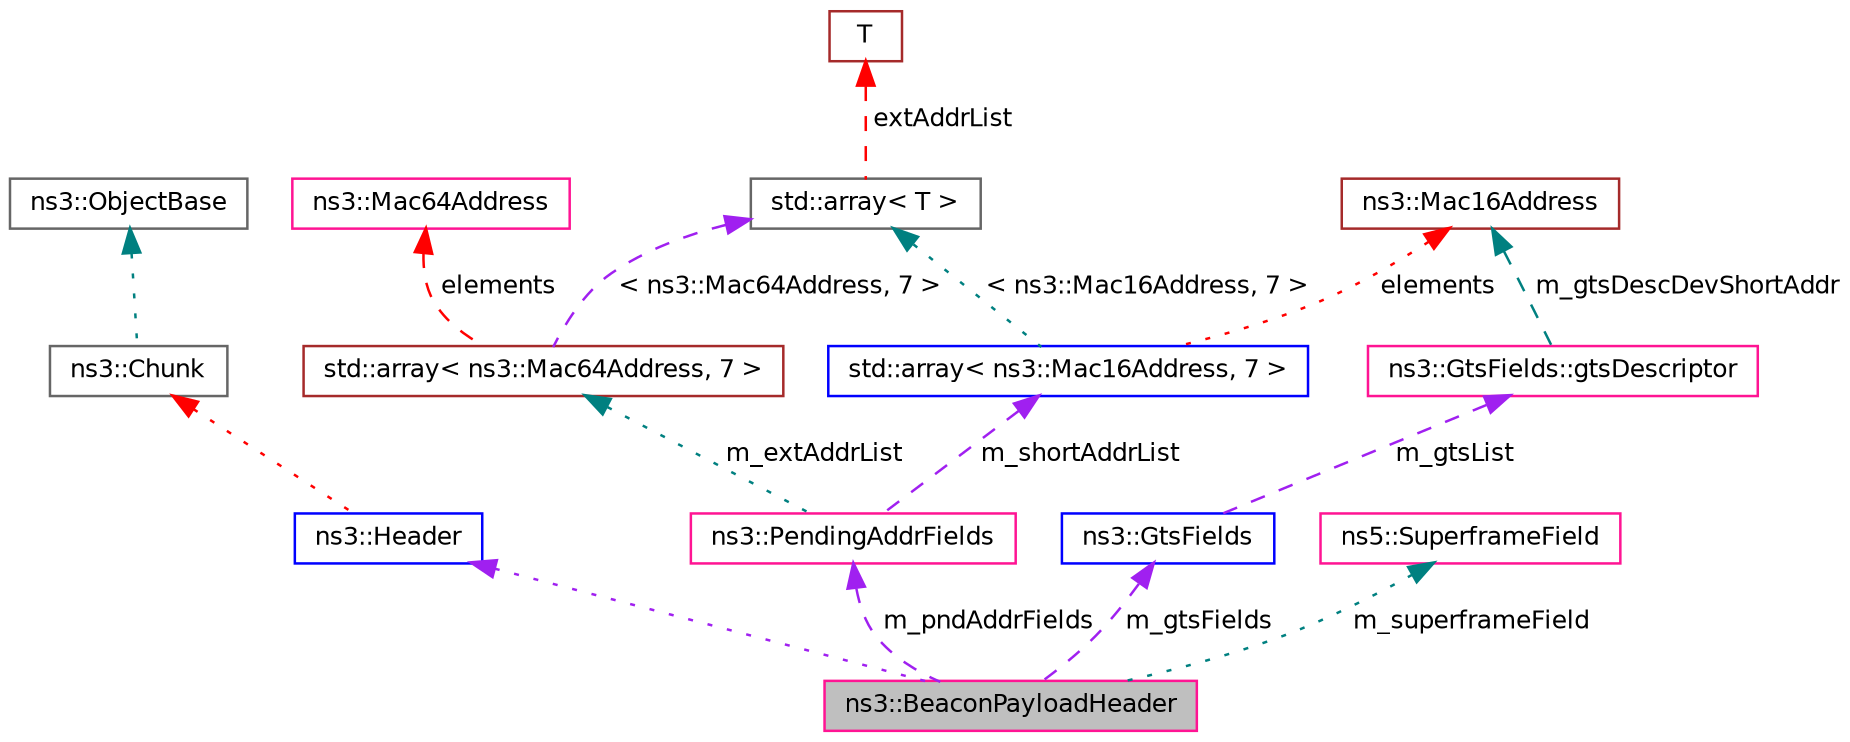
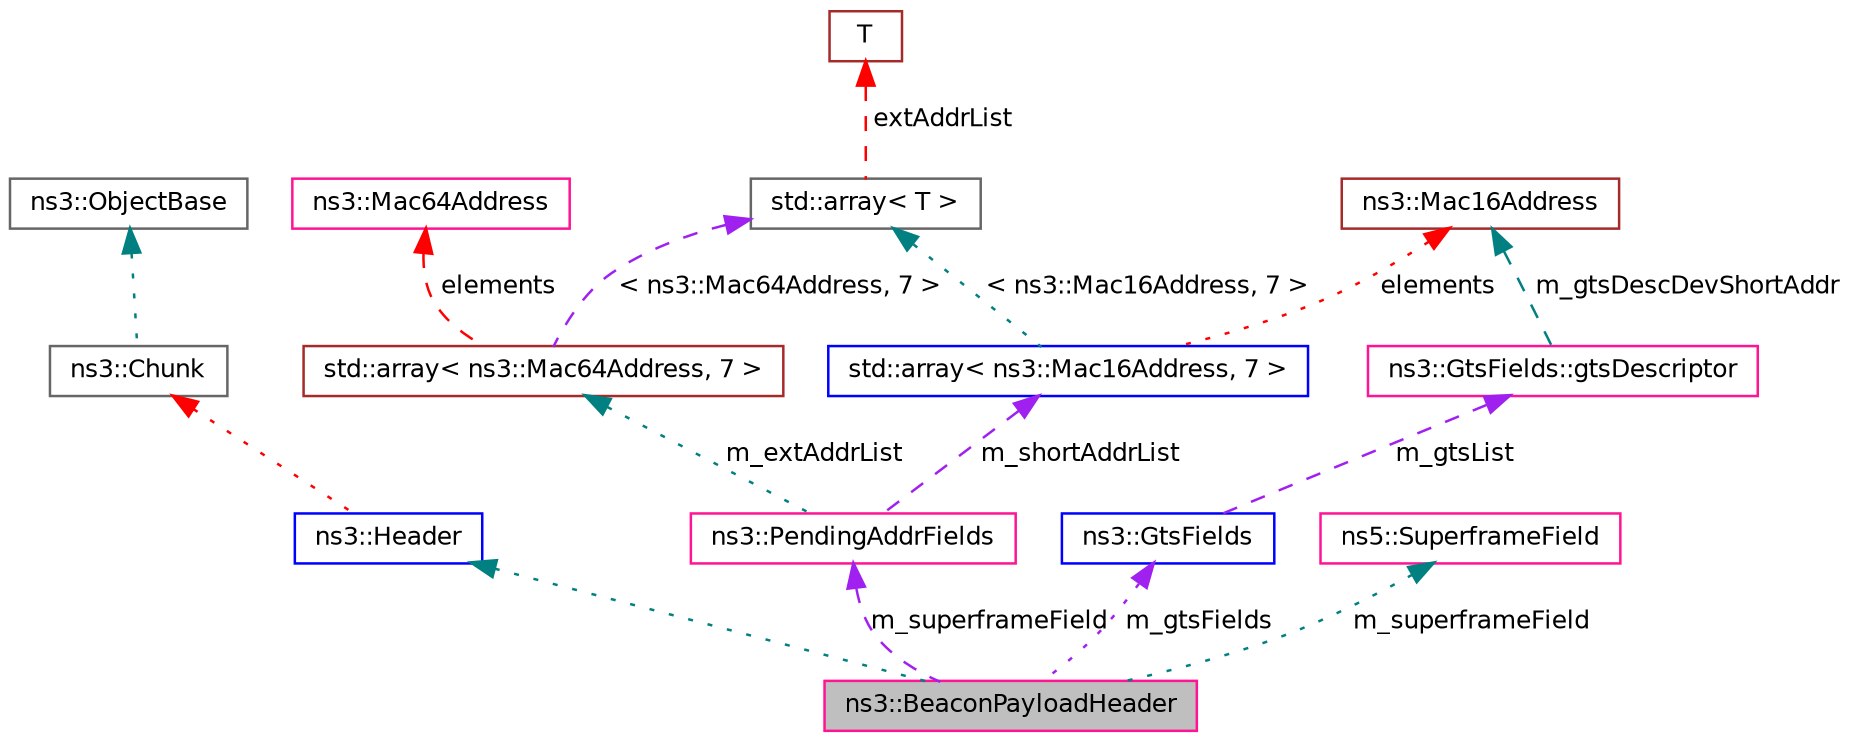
edge "ns3::BeaconPayloadHeader" -> "ns3::PendingAddrFields": label " m_pndAddrFields" -> " m_superframeField"
edge "ns3::BeaconPayloadHeader" -> "ns3::Header": color purple -> teal
edge "ns3::BeaconPayloadHeader" -> "ns3::GtsFields": style dashed -> dotted
